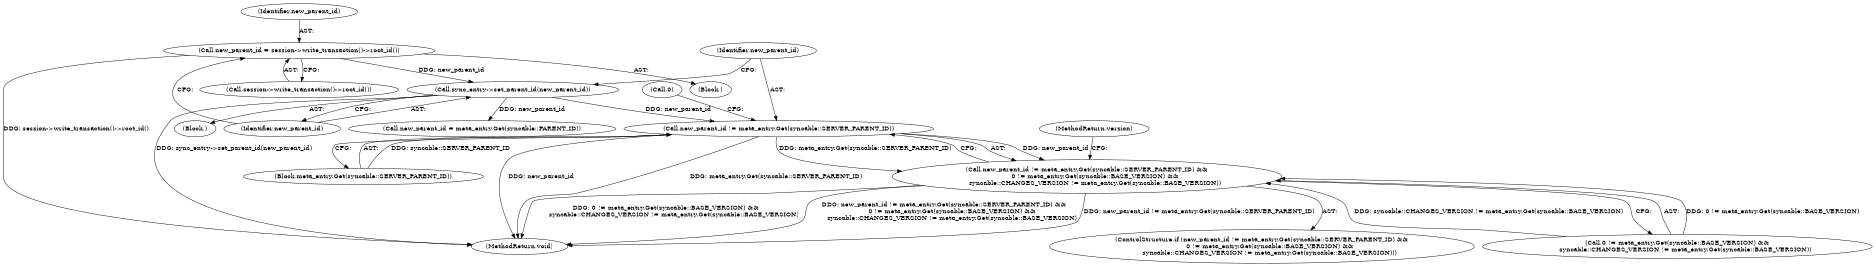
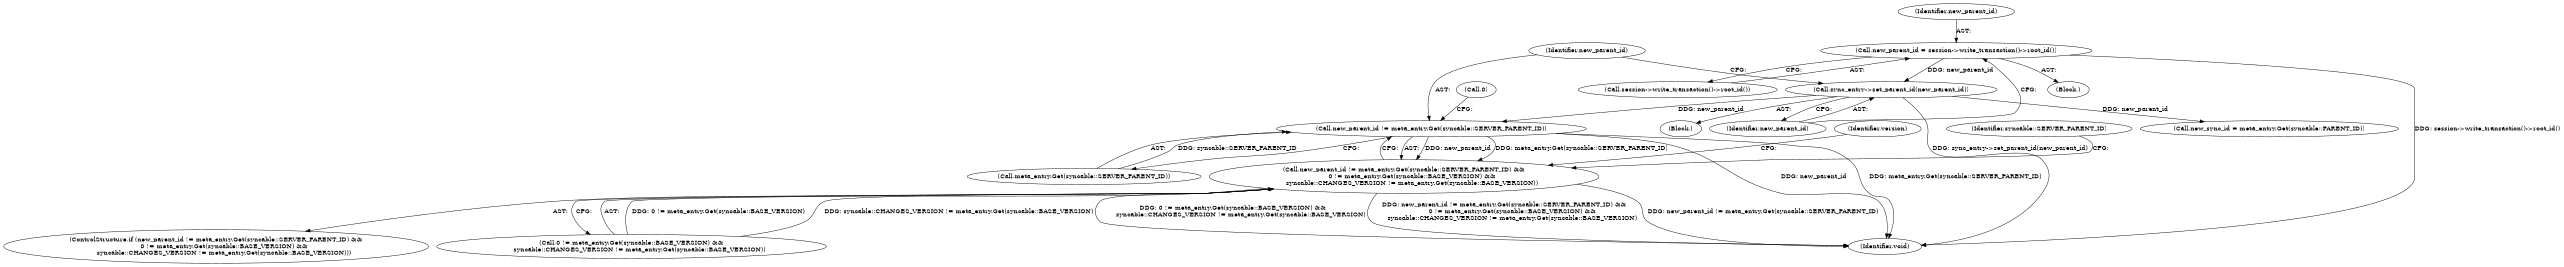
node "(Call,new_parent_id = meta_entry.Get(syncable::PARENT_ID))": label "(Call,new_parent_id = meta_entry.Get(syncable::PARENT_ID))" -> "(Call,new_sync_id = meta_entry.Get(syncable::PARENT_ID))"
node "(MethodReturn,version)": label "(MethodReturn,version)" -> "(Identifier,version)"
node "(Identifier,syncable::SERVER_PARENT_ID)": added
node "(Block,meta_entry.Get(syncable::SERVER_PARENT_ID))": label "(Block,meta_entry.Get(syncable::SERVER_PARENT_ID))" -> "(Call,meta_entry.Get(syncable::SERVER_PARENT_ID))"
node "(MethodReturn,void)": label "(MethodReturn,void)" -> "(Identifier,void)"
